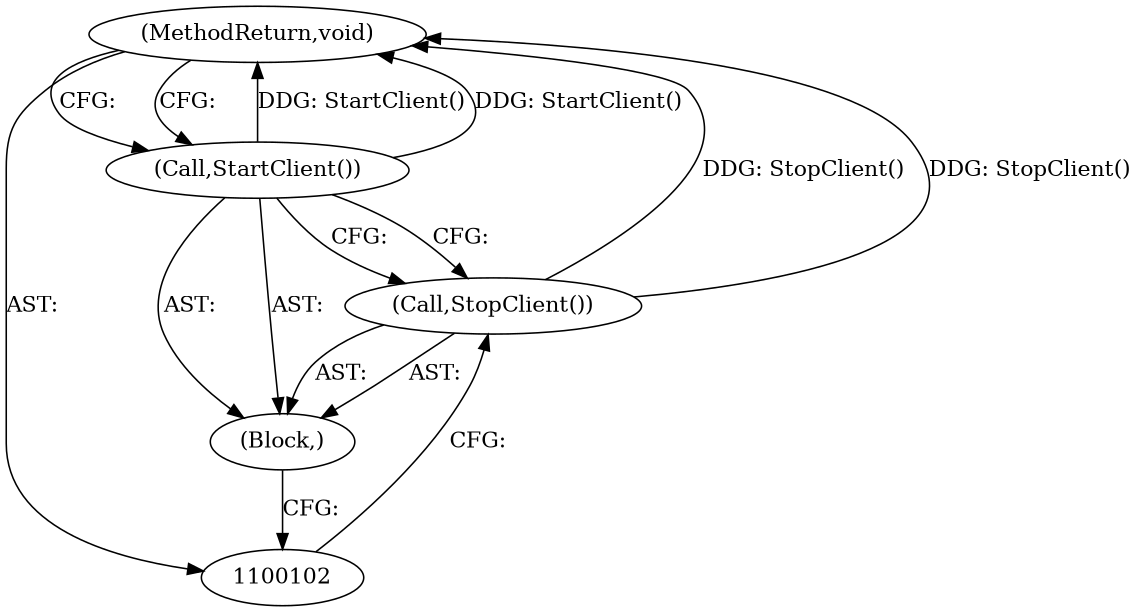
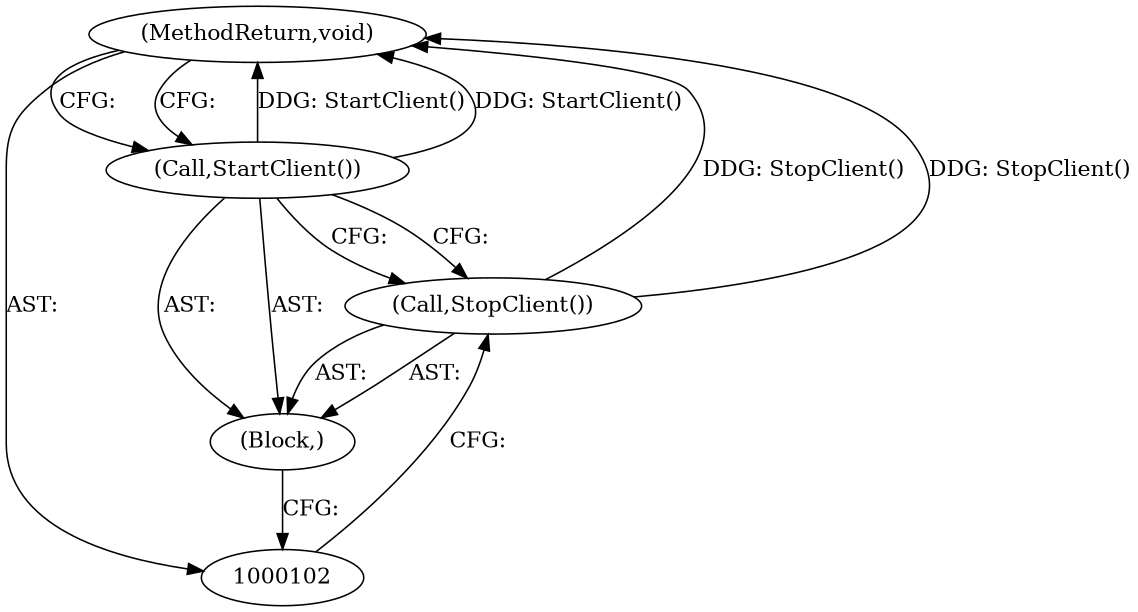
node "1100102": label "1100102" -> "1000102"
